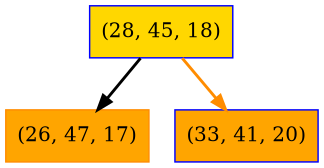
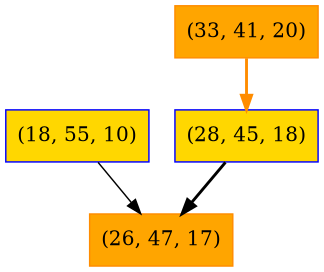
edge "(28, 45, 18)" -> "(33, 41, 20)": reversed
node "(18, 55, 10)": added
node "(33, 41, 20)": color blue -> darkorange
